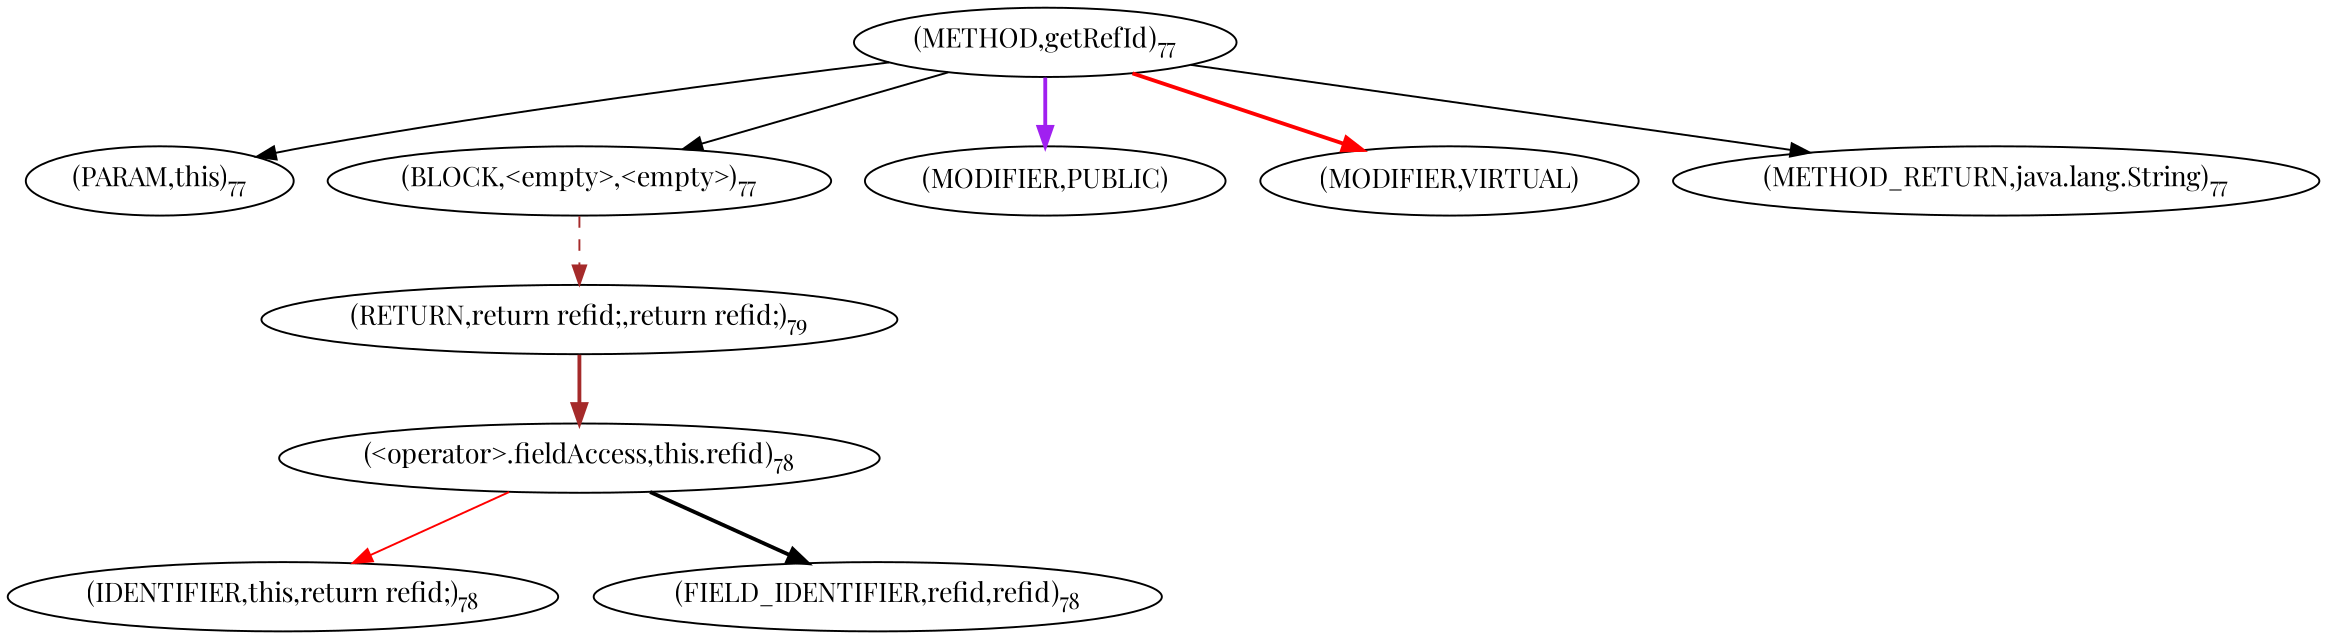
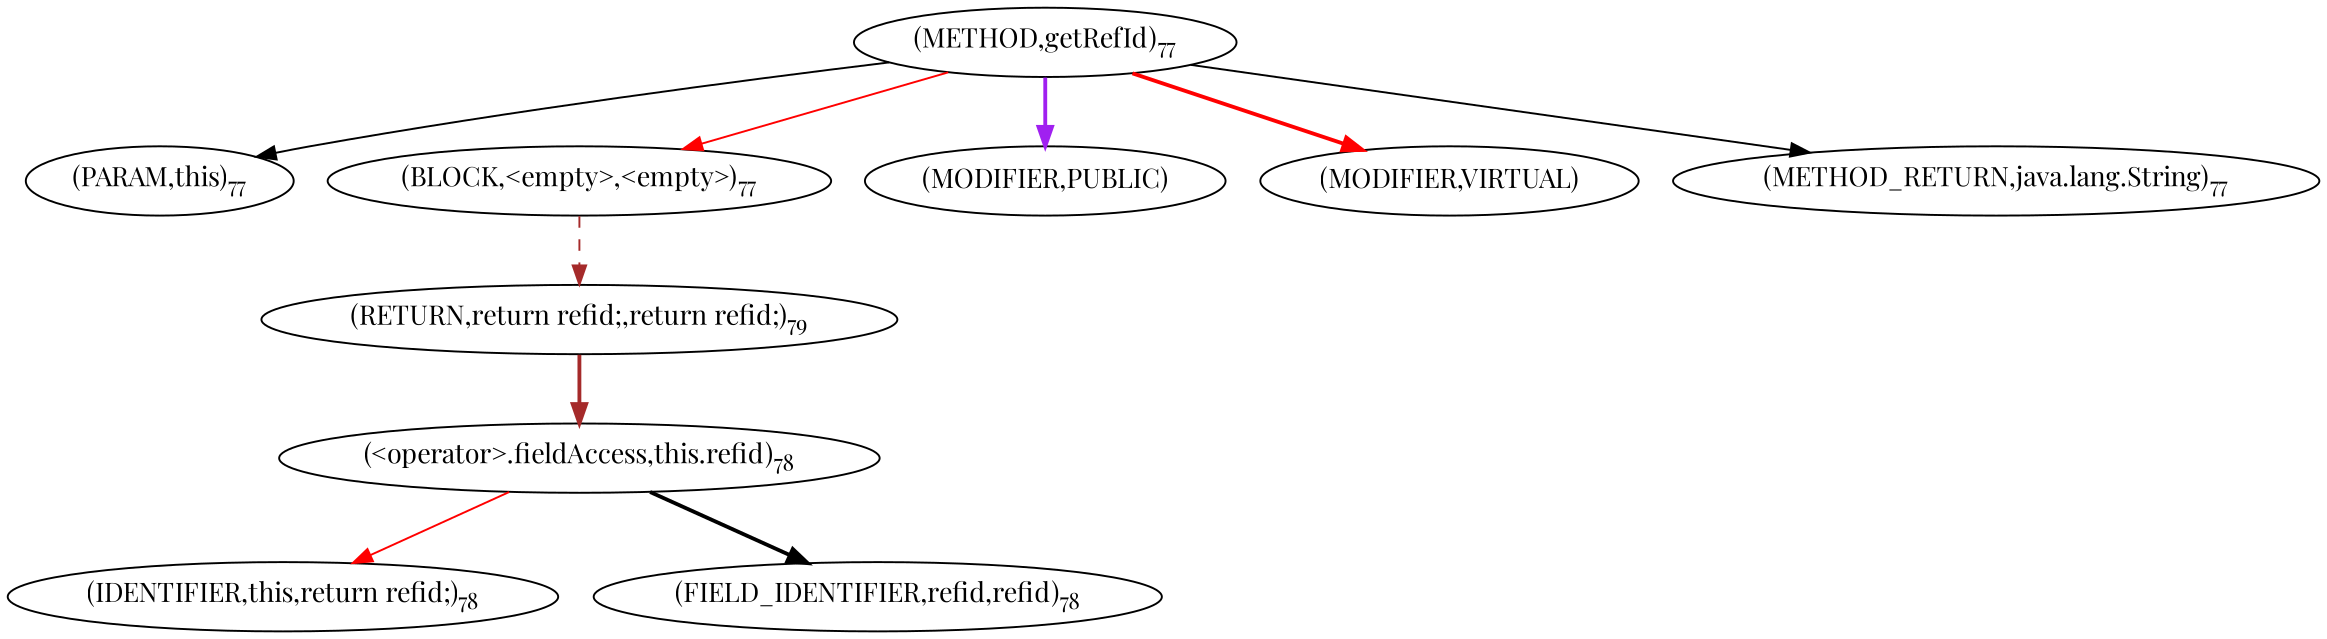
edge "(METHOD,getRefId)" -> "(BLOCK,<empty>,<empty>)": color black -> red
